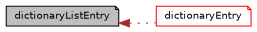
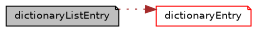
edge "dictionaryEntry" -> "dictionaryListEntry": reversed
